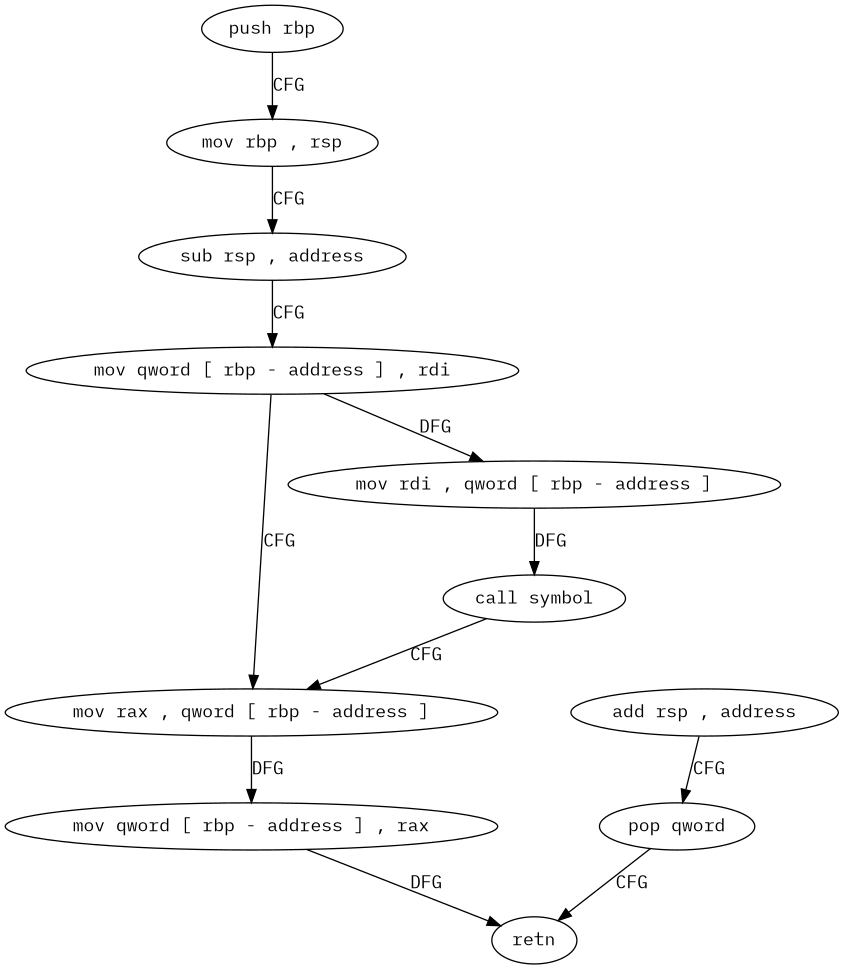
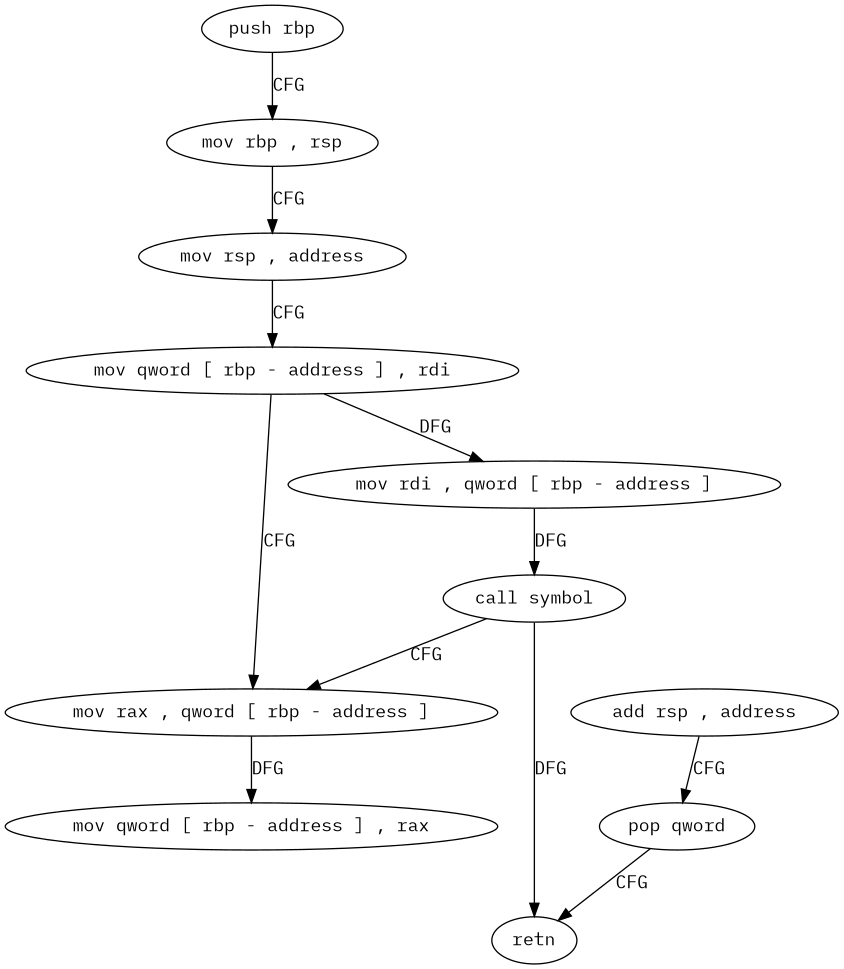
node "sub rsp , address": label "sub rsp , address" -> "mov rsp , address"
edge "mov qword [ rbp - address ] , rax" -> "retn": now "call symbol" -> "retn"
